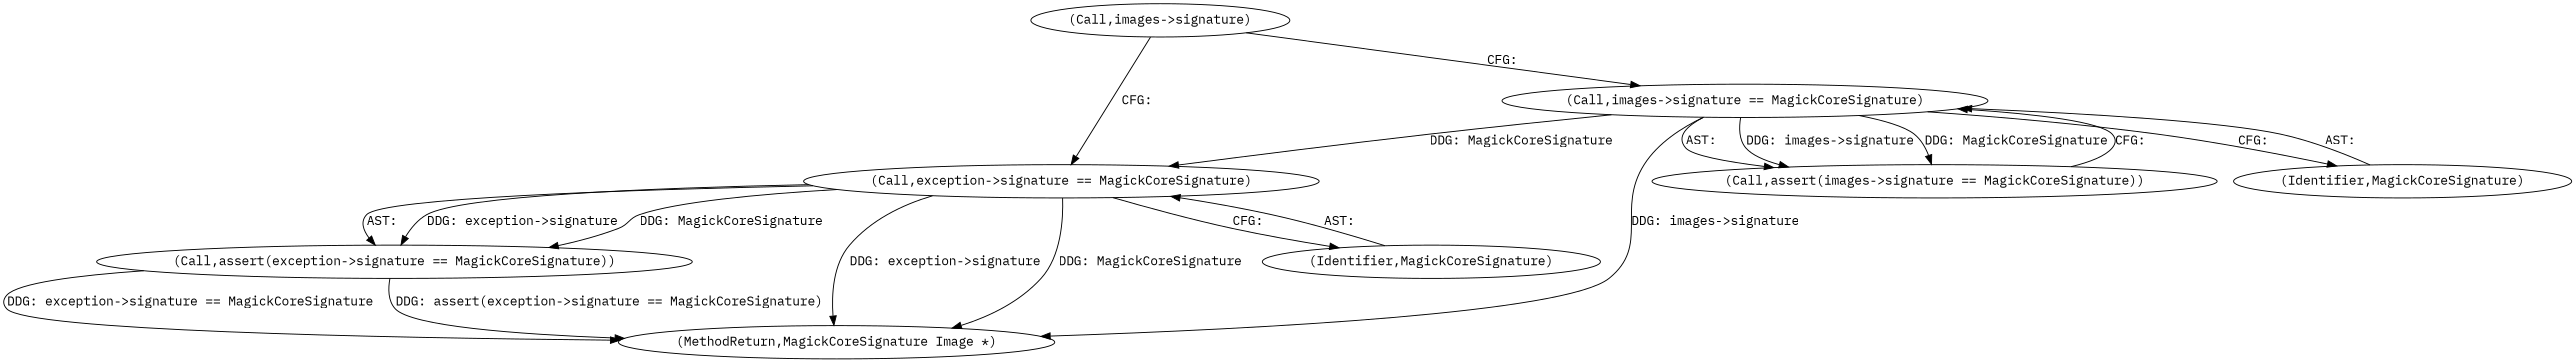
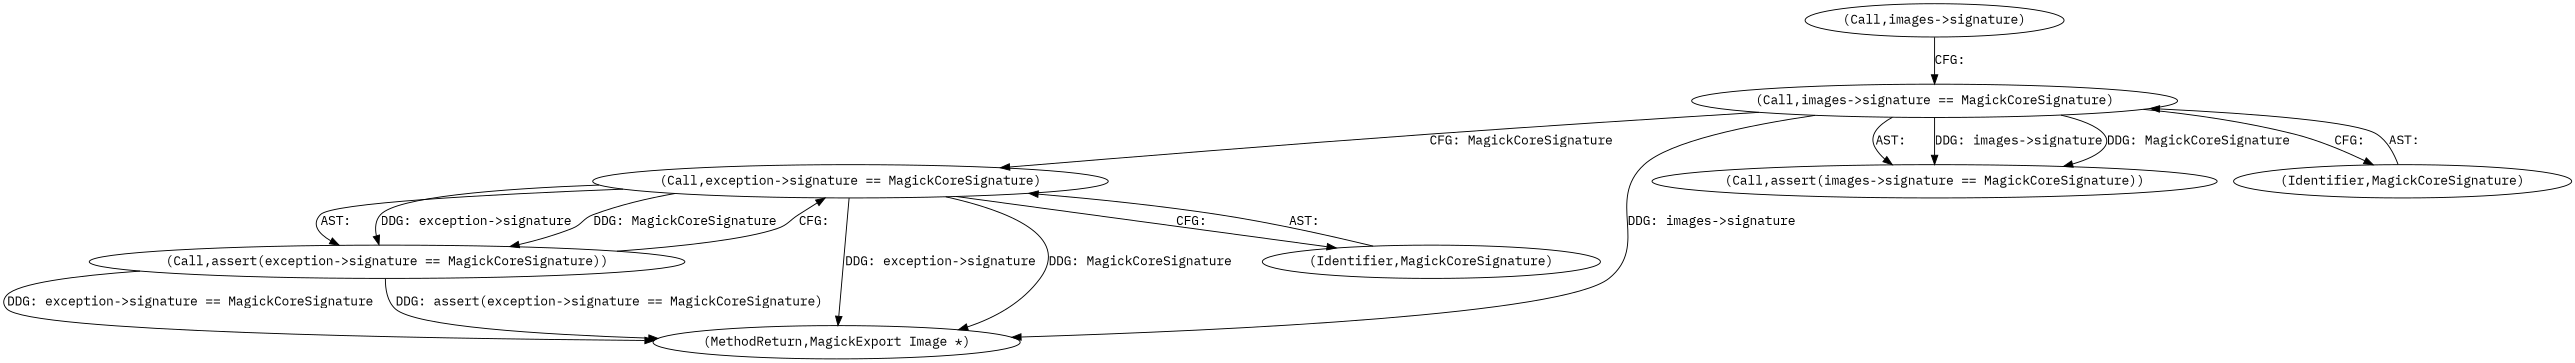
edge "(Call,images->signature)" -> "(Call,exception->signature == MagickCoreSignature)": now "(Call,assert(exception->signature == MagickCoreSignature))" -> "(Call,exception->signature == MagickCoreSignature)"
edge "(Call,assert(images->signature == MagickCoreSignature))" -> "(Call,images->signature == MagickCoreSignature)": removed, label "CFG:"
edge "(Call,images->signature == MagickCoreSignature)" -> "(Call,exception->signature == MagickCoreSignature)": label "DDG: MagickCoreSignature" -> "CFG: MagickCoreSignature"
node "(MethodReturn,MagickCoreSignature Image *)": label "(MethodReturn,MagickCoreSignature Image *)" -> "(MethodReturn,MagickExport Image *)"
